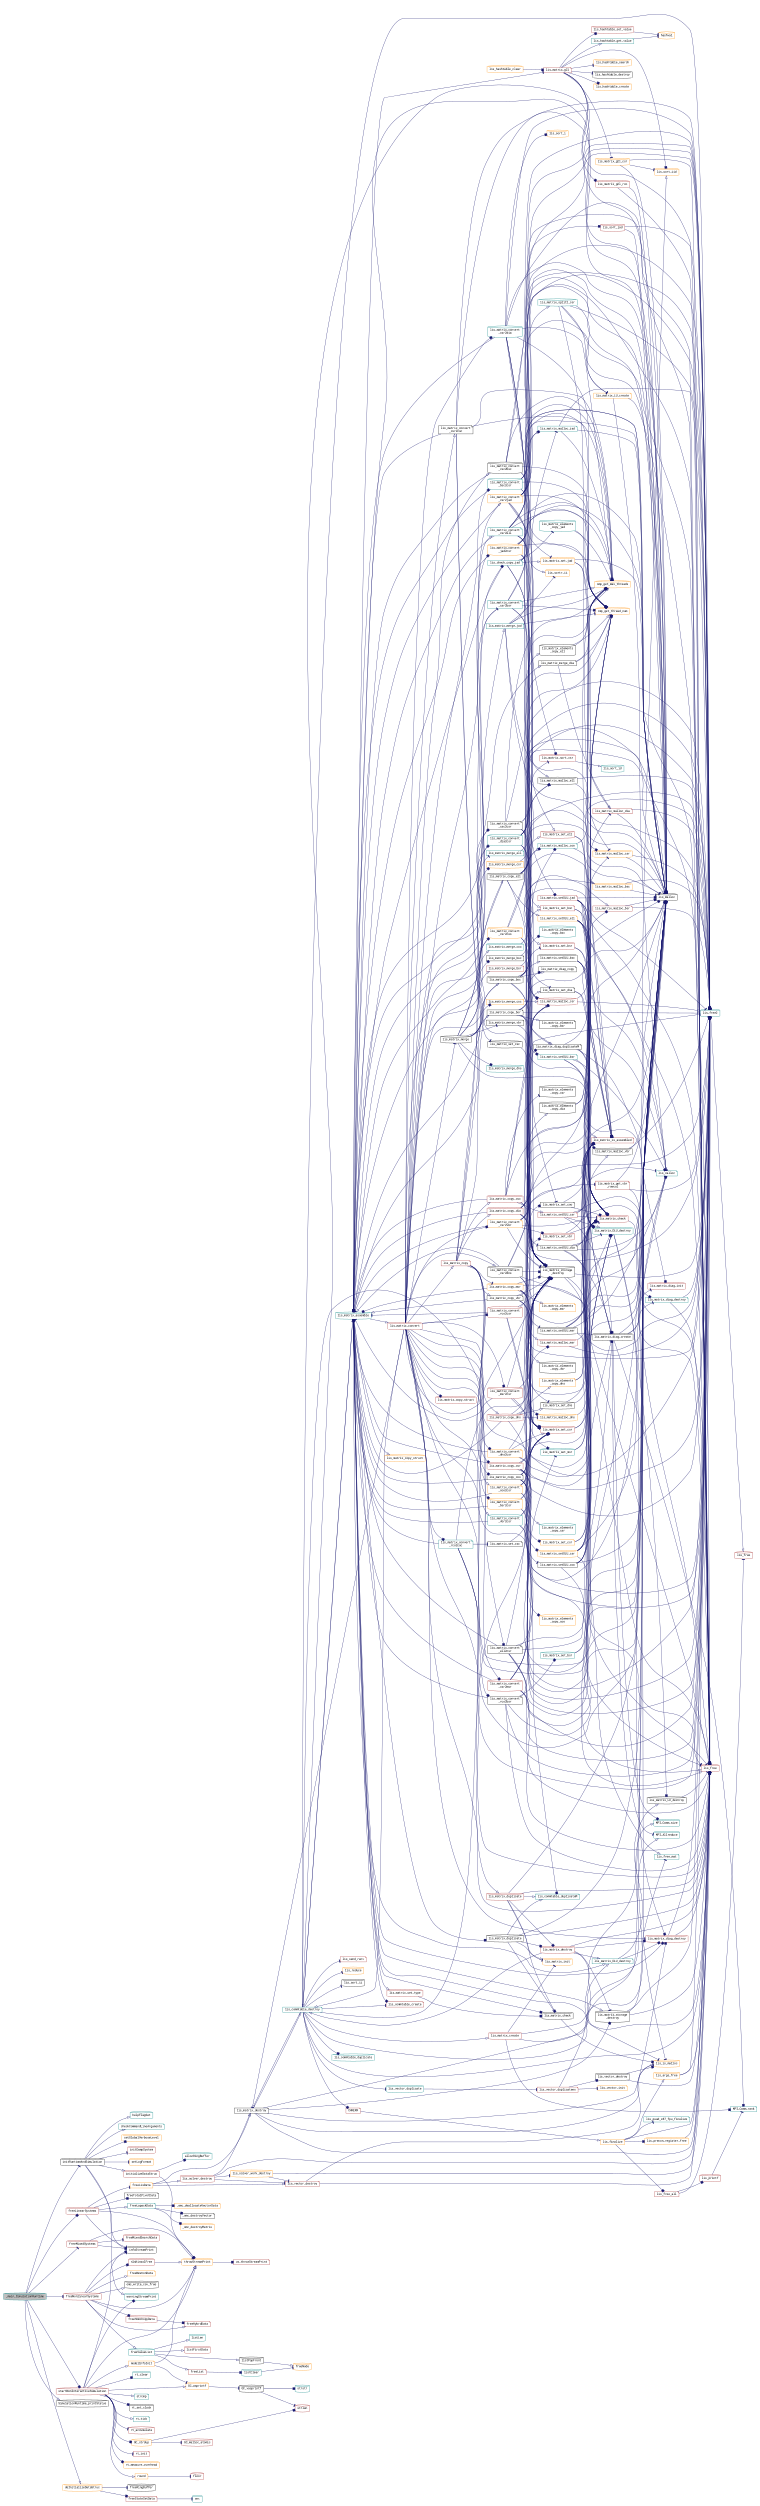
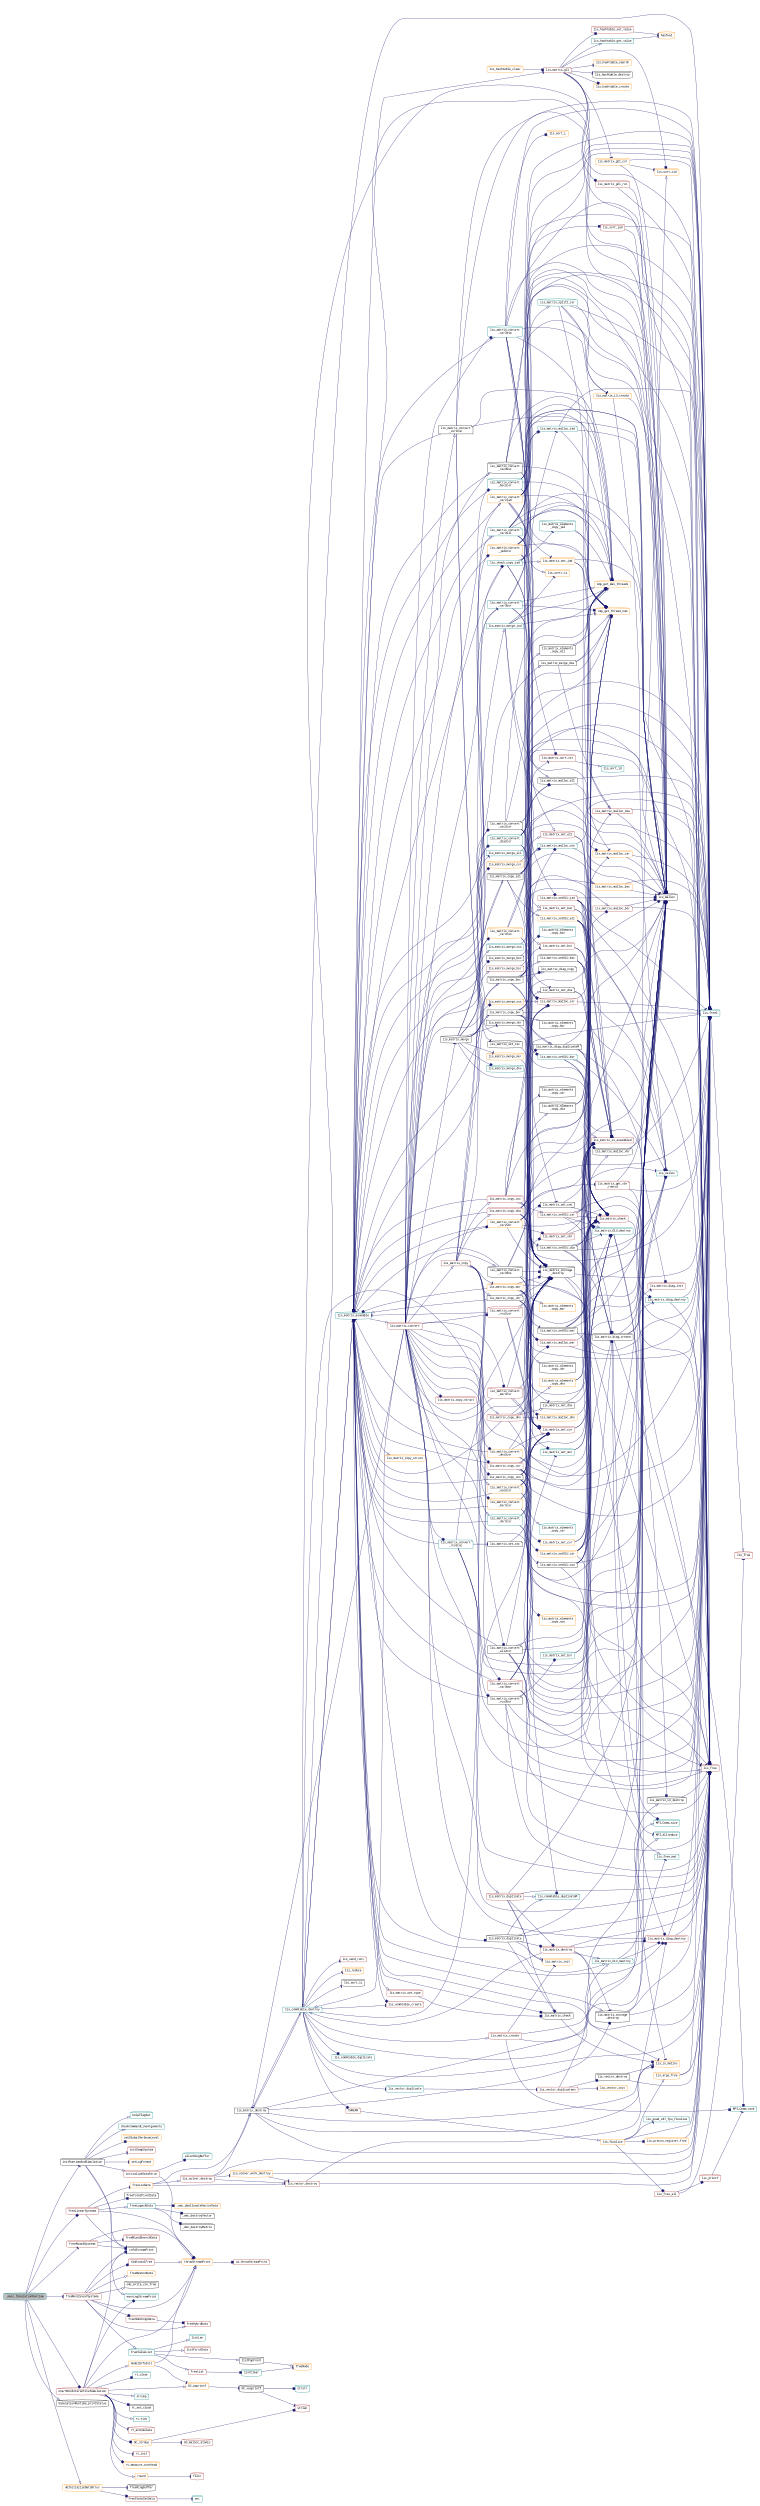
node "lis_matrix_merge_msr": added
node "_omc_destroyMatrix": color darkorange -> black
